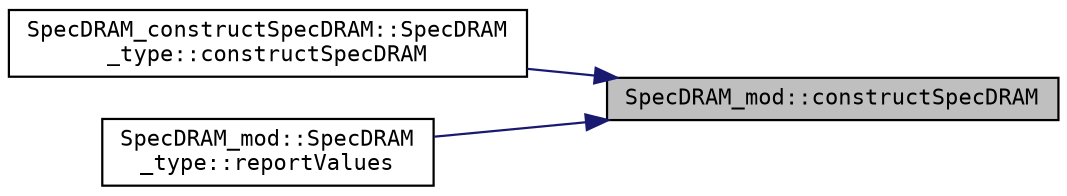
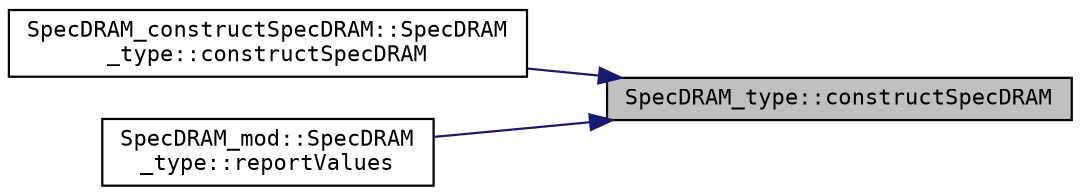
node "SpecDRAM_mod::constructSpecDRAM": label "SpecDRAM_mod::constructSpecDRAM" -> "SpecDRAM_type::constructSpecDRAM"
